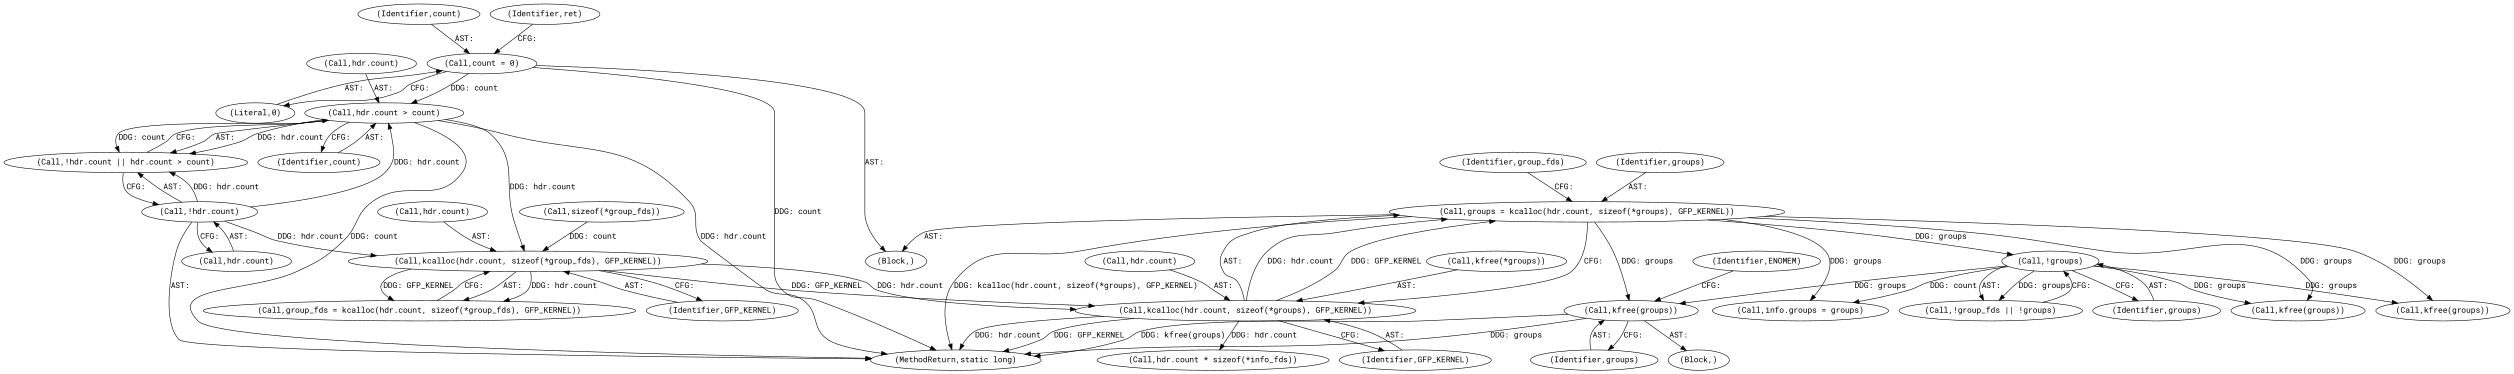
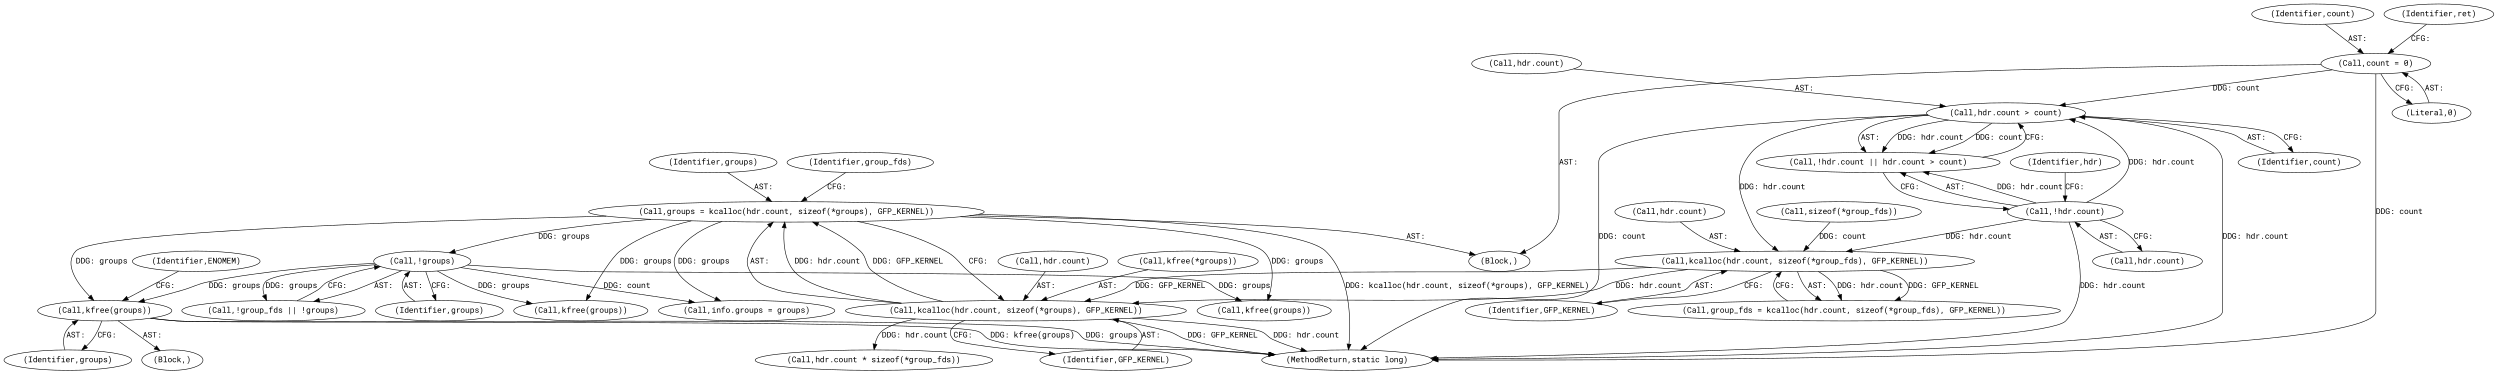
node "(Identifier,hdr)": added
edge "(Call,!hdr.count)" -> "(MethodReturn,static long)": label "AST: " -> "DDG: hdr.count"
node "(Call,hdr.count * sizeof(*info_fds))": label "(Call,hdr.count * sizeof(*info_fds))" -> "(Call,hdr.count * sizeof(*group_fds))"
